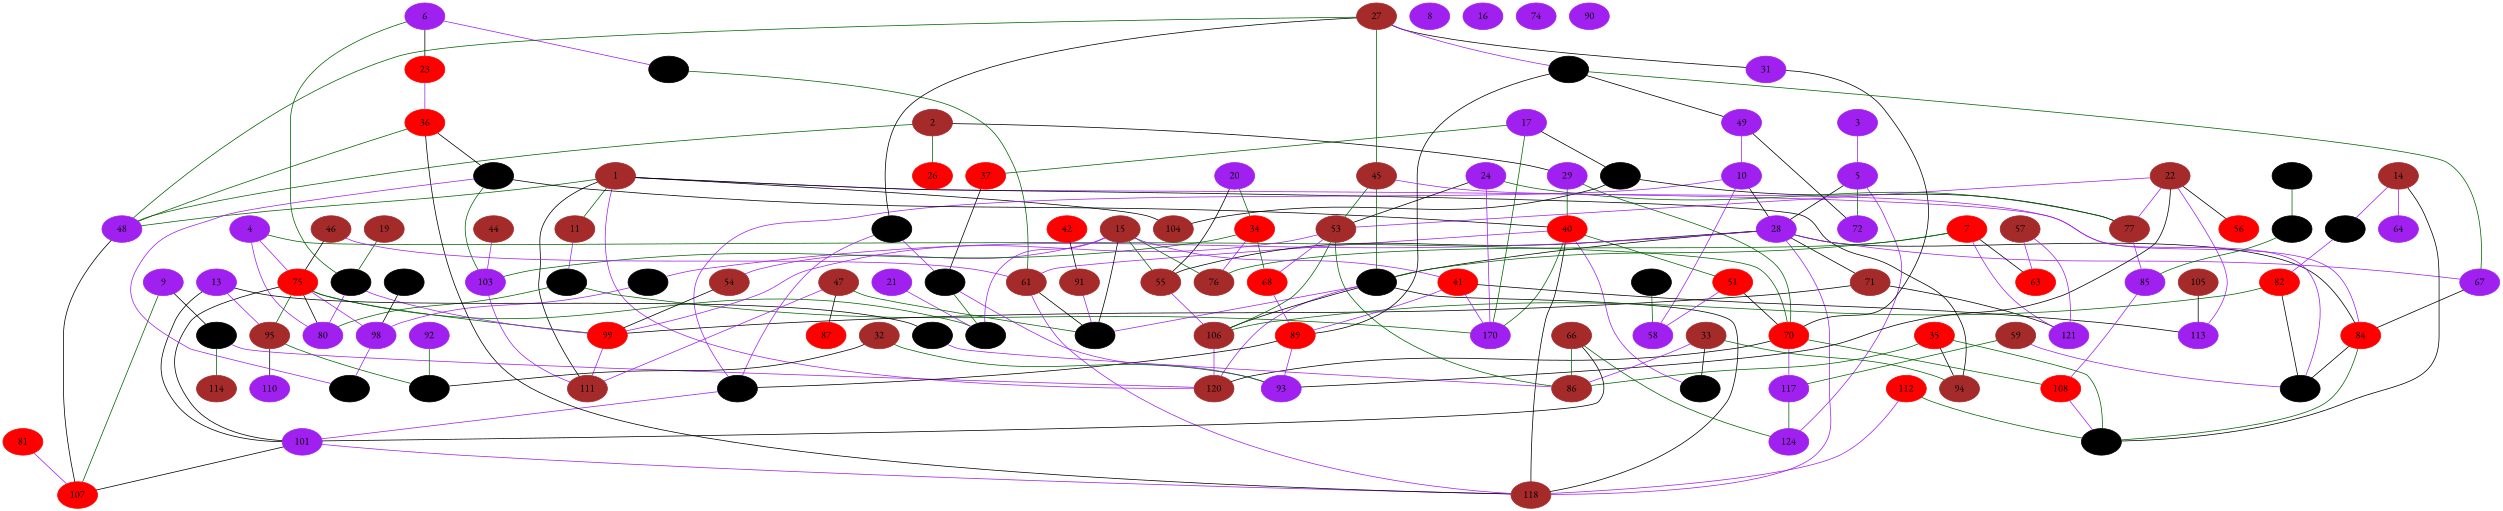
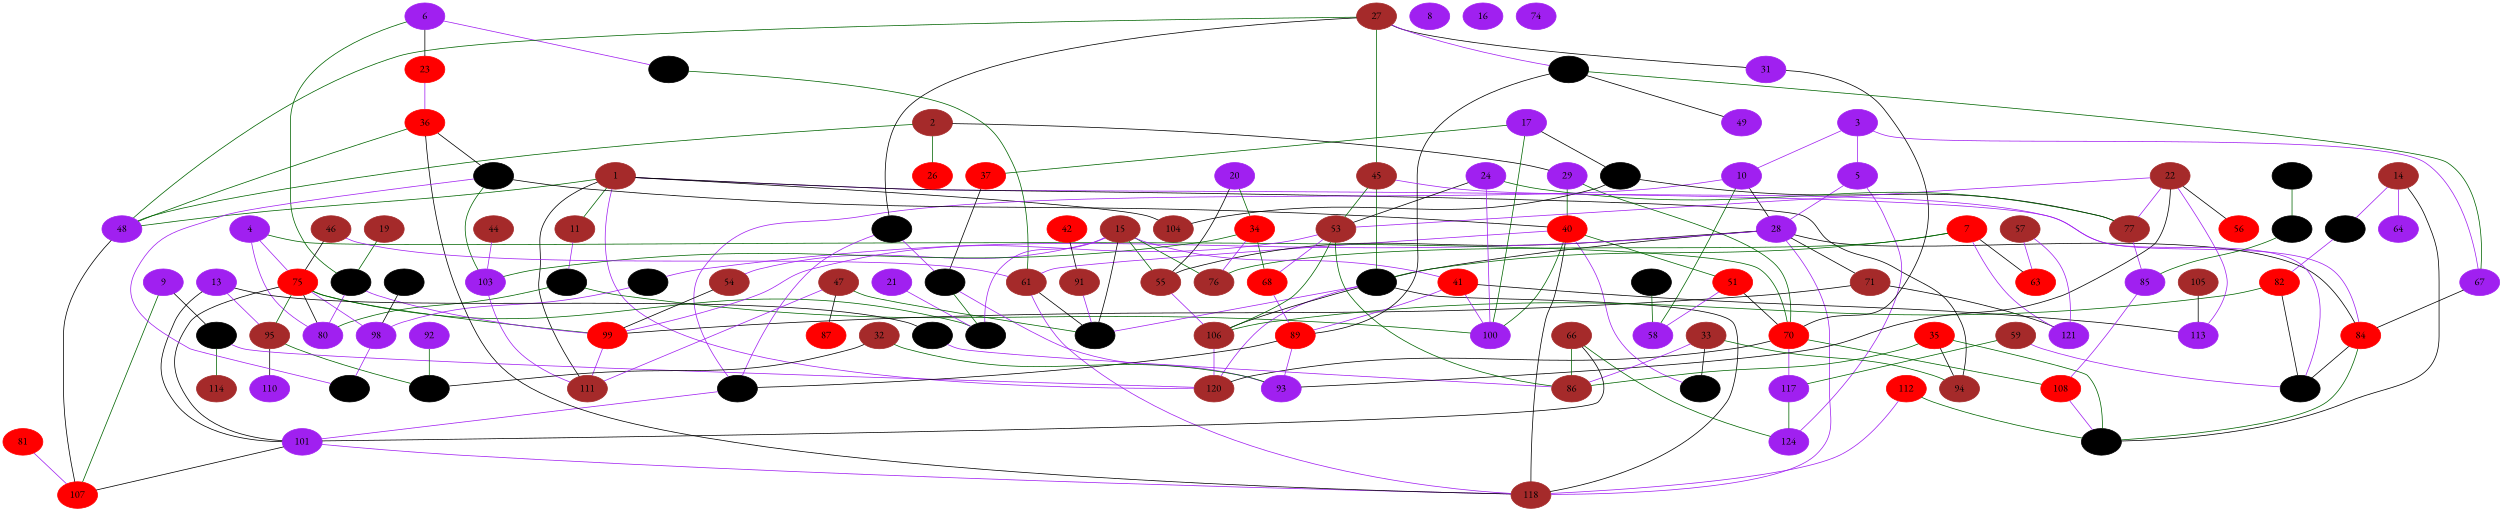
node "90": removed
edge "49" -- "10": now "3" -- "10"
edge "5" -- "28": color black -> purple
node "72": removed
edge "28" -- "67": now "3" -- "67"
edge "10" -- "58": color purple -> darkgreen
node "170": label "170" -> "100"
